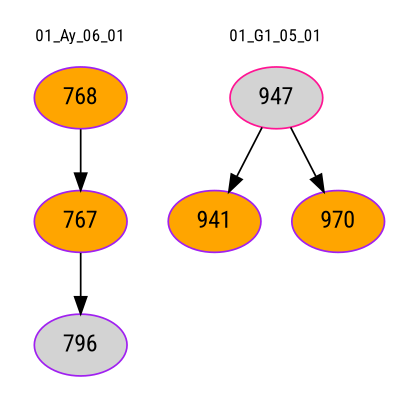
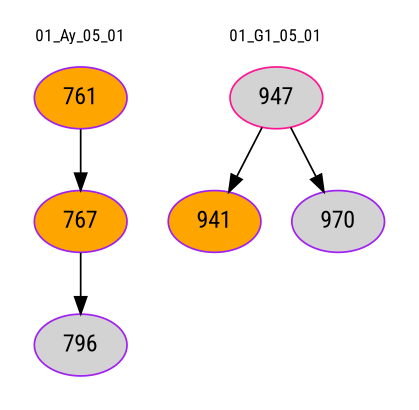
cluster "01_Ay_06_01": label "01_Ay_06_01" -> "01_Ay_05_01"
node "768": label "768" -> "761"
node "970": fillcolor orange -> lightgrey
